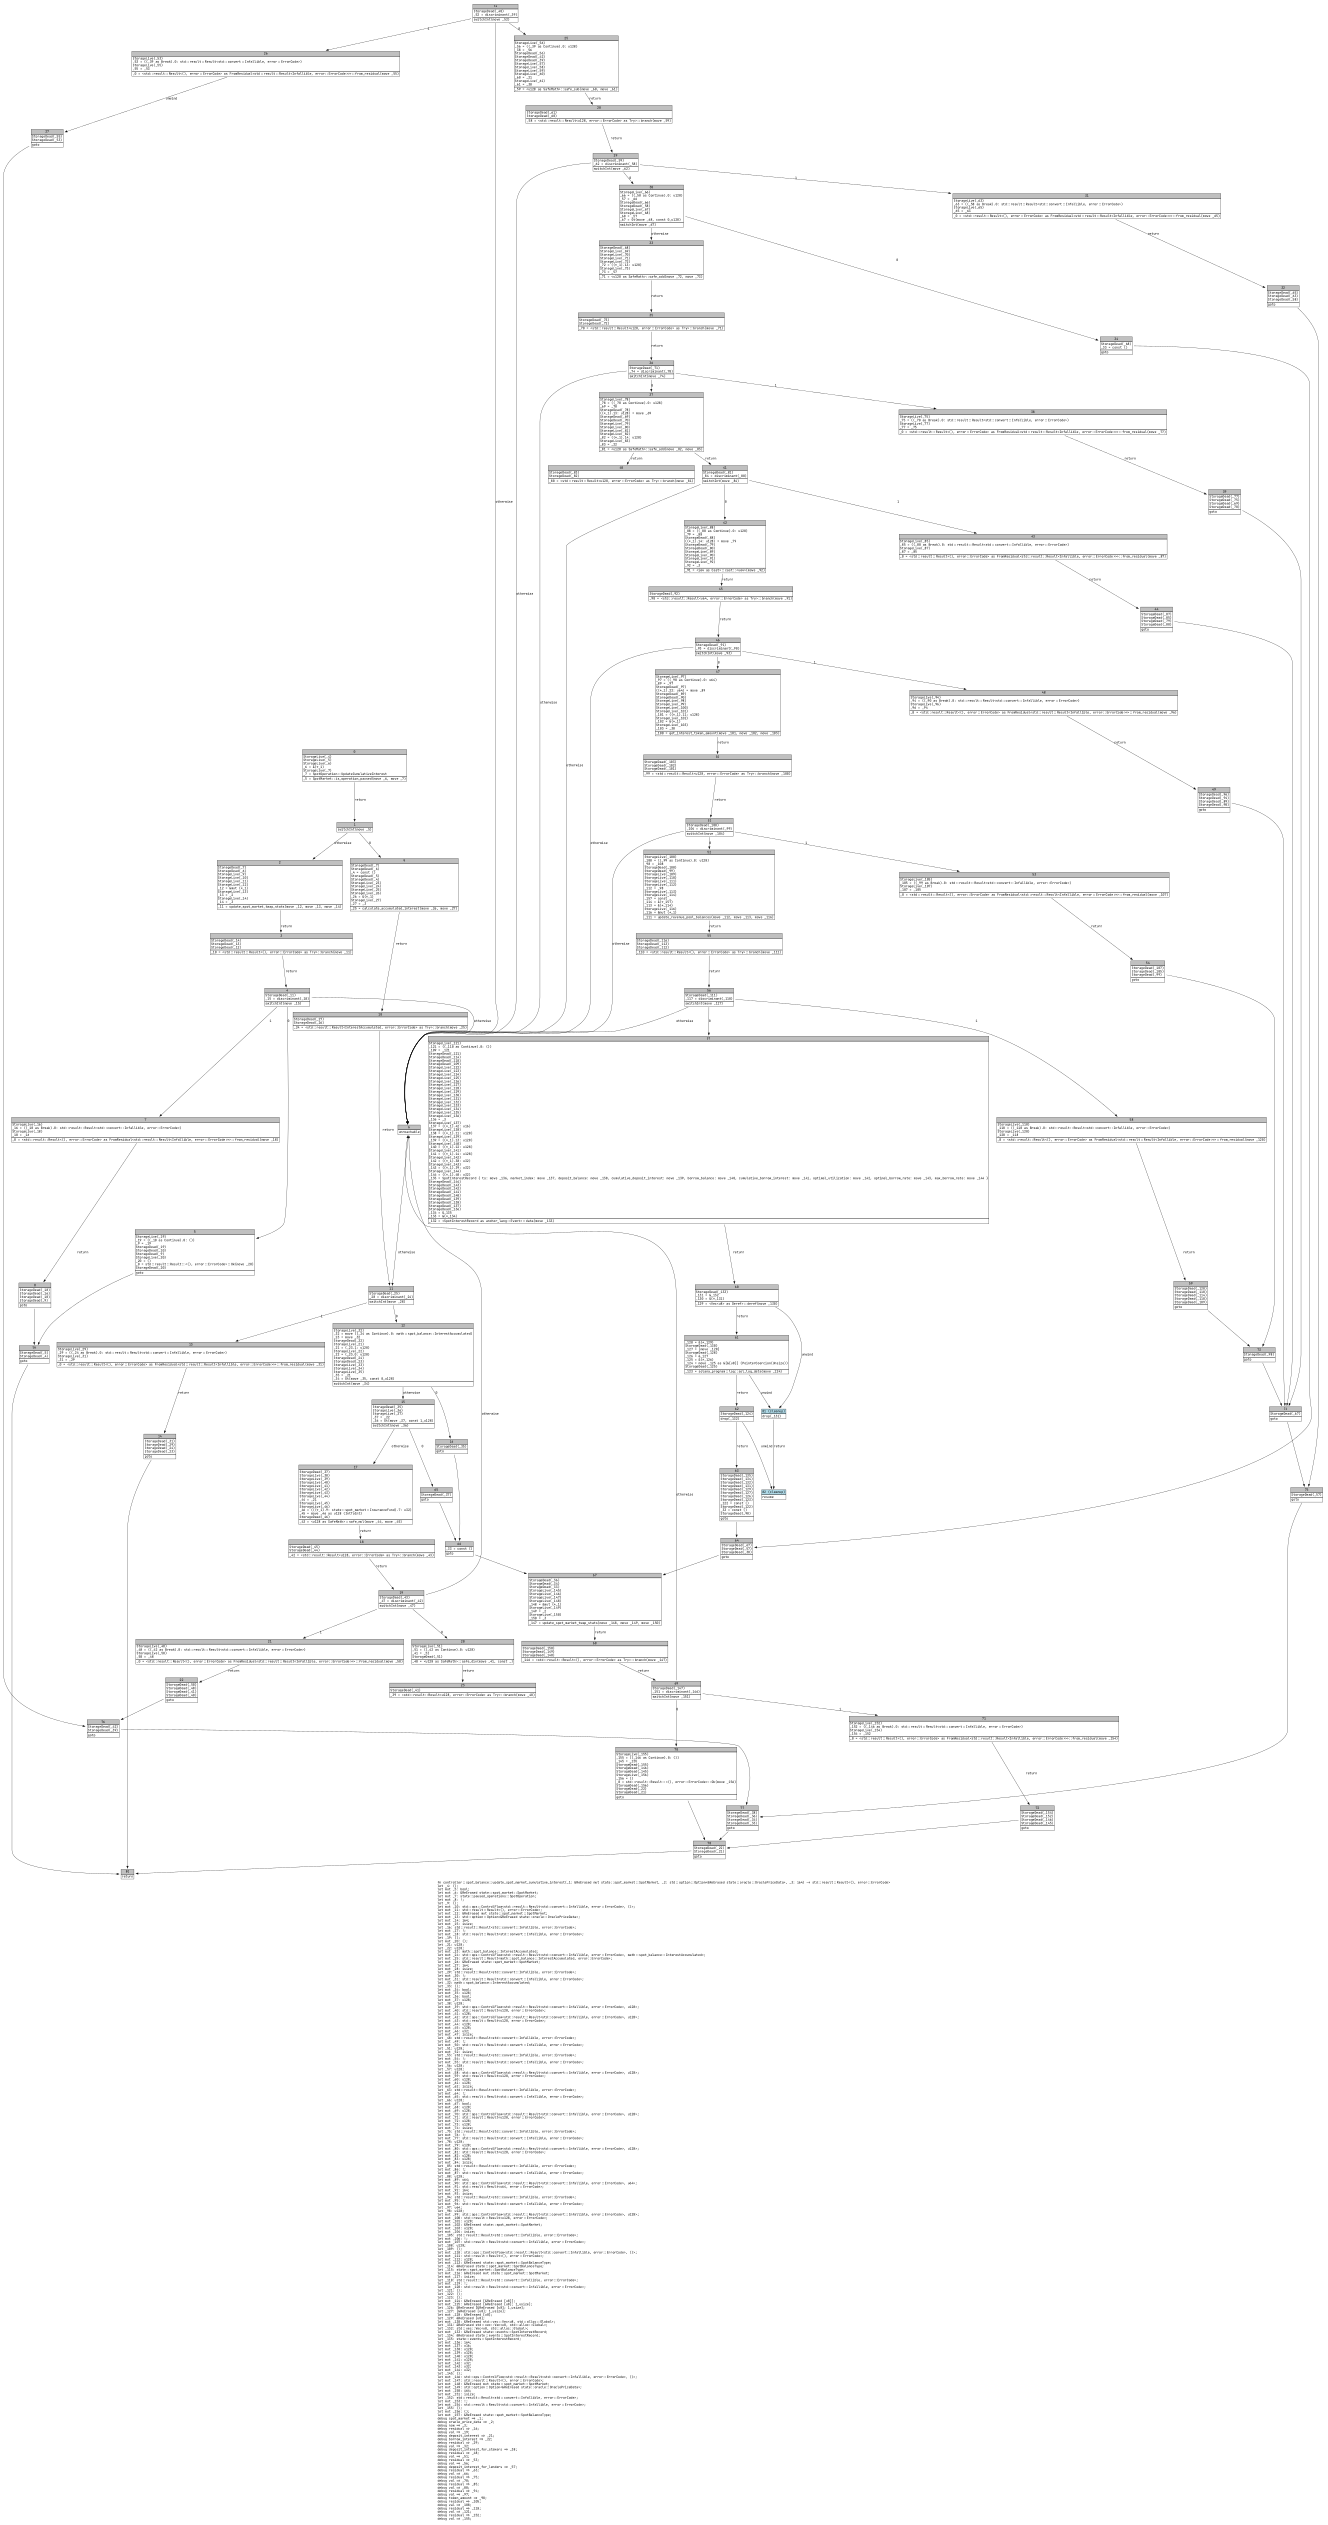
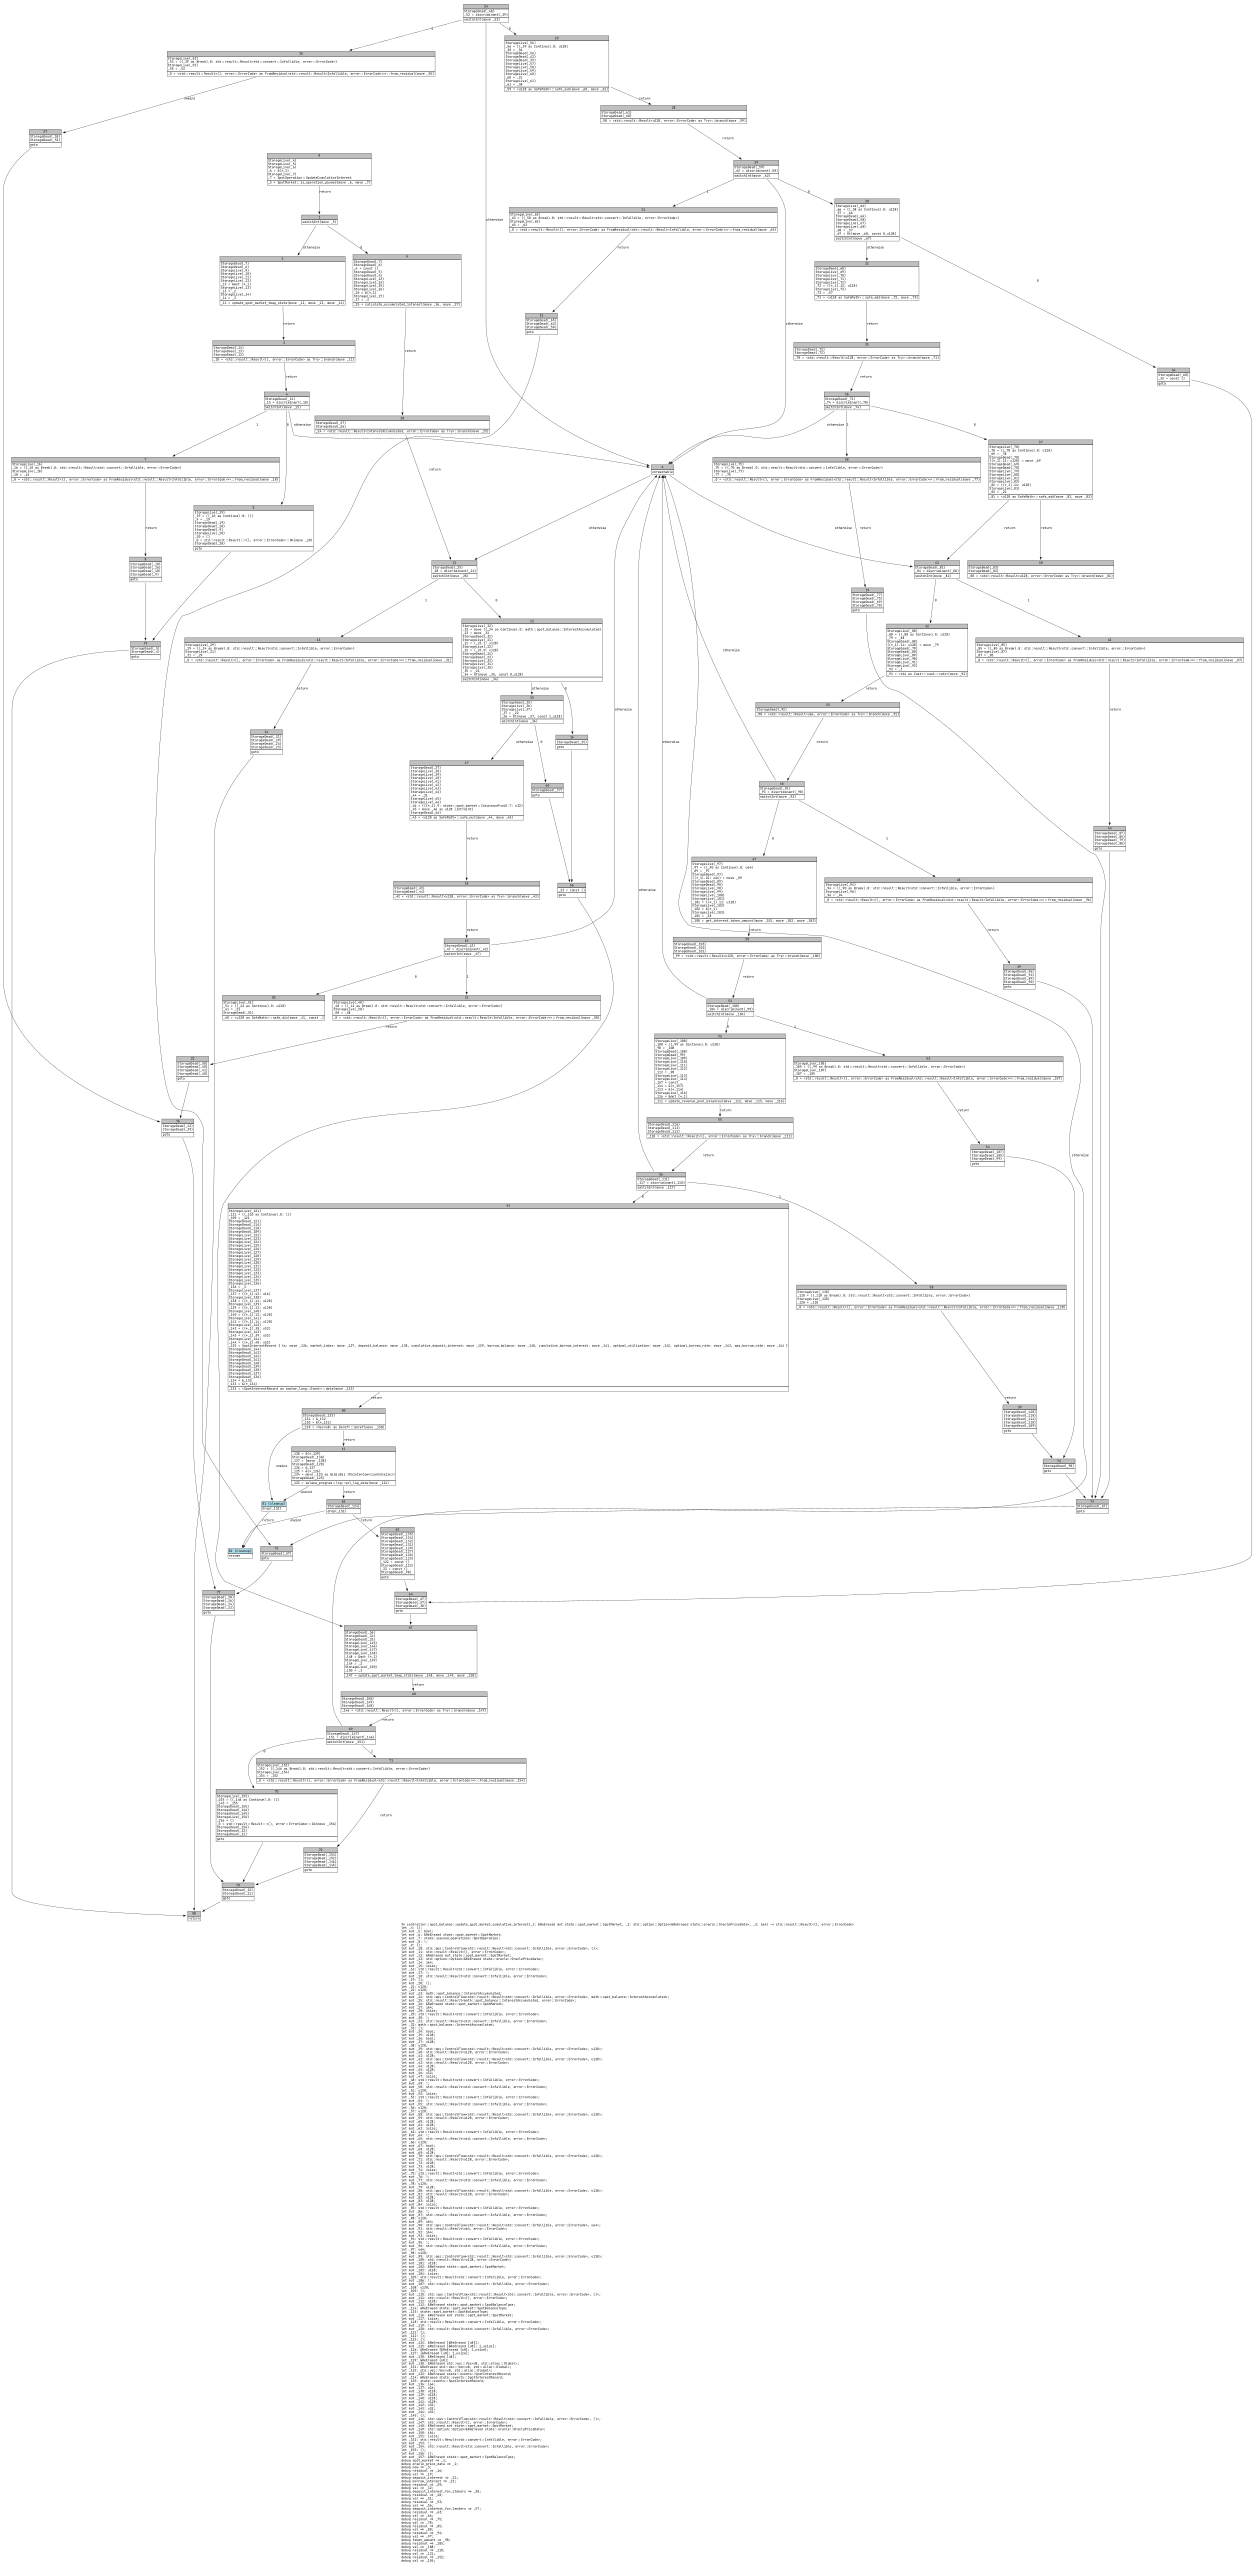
edge "41" -> "6": reversed
node "23": removed
